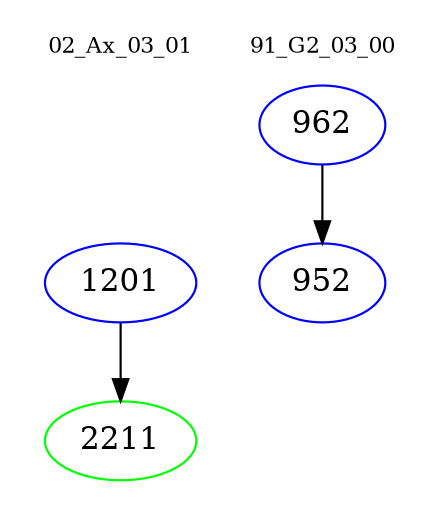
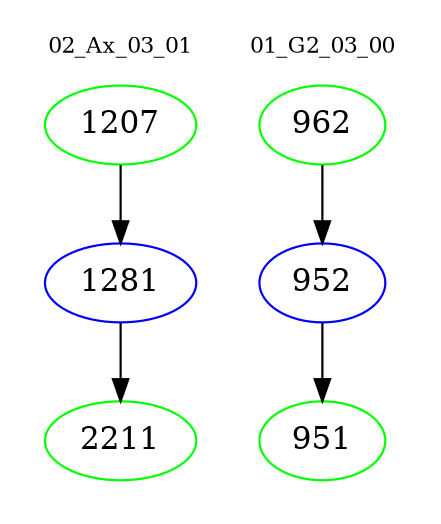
cluster "91_G2_03_00": label "91_G2_03_00" -> "01_G2_03_00"
node "1207": added
node "962": color blue -> green
node "1201": label "1201" -> "1281"
node "951": added
